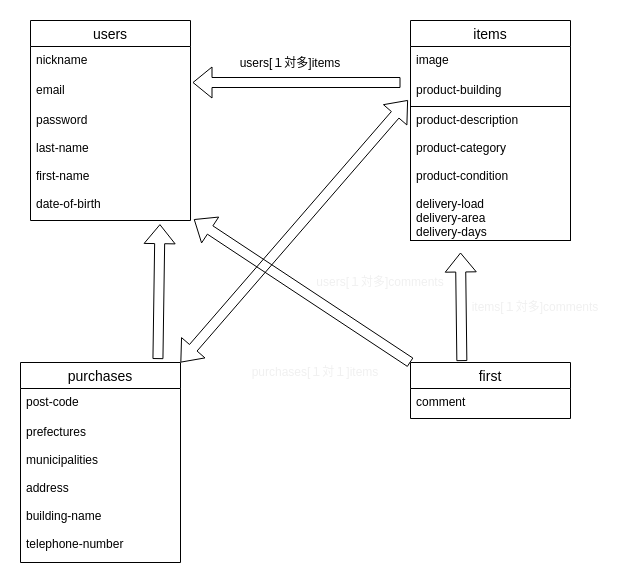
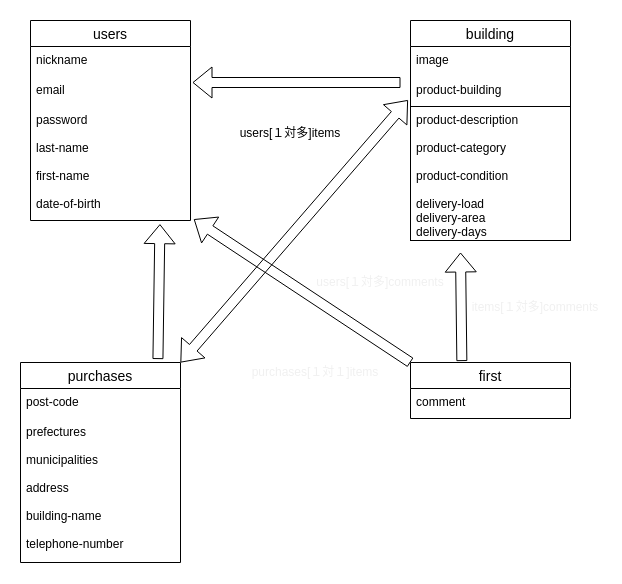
node "items": label "items" -> "building"
node "users[１対多]items": moved (291, 64) -> (291, 134)
